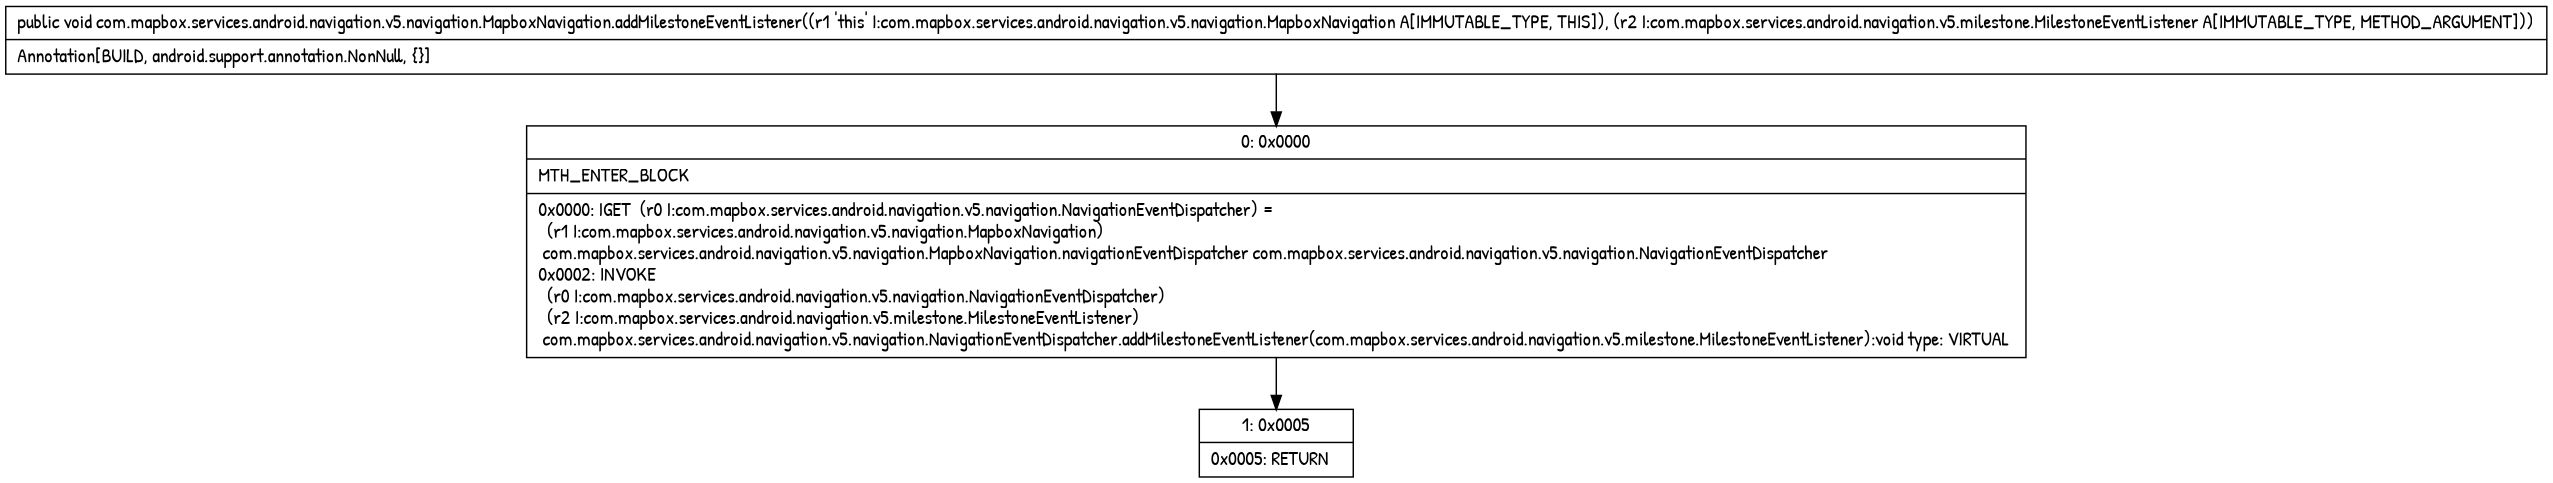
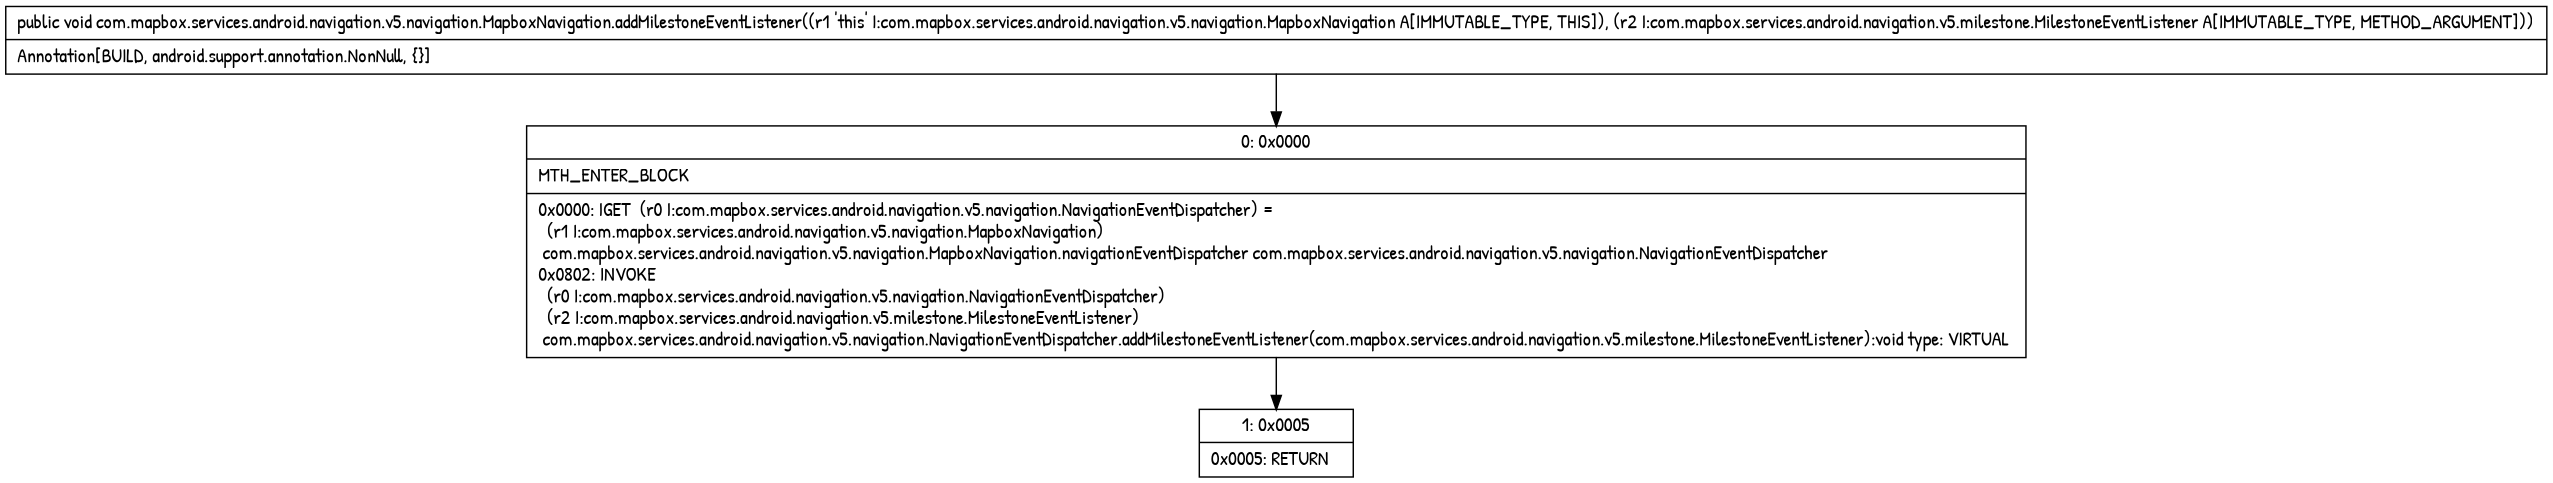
node "0: 0x0000": text "0x0002: INVOKE" -> "0x0802: INVOKE"
